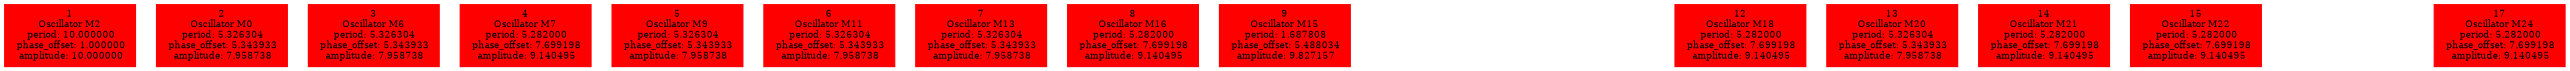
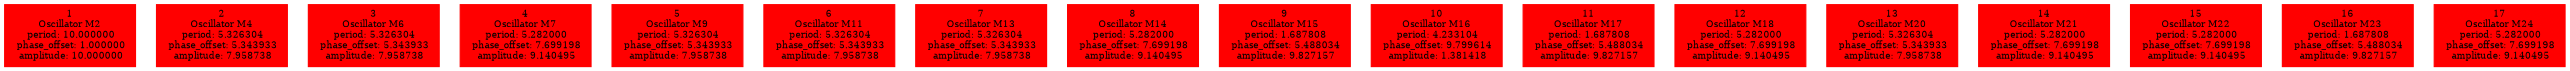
node "2": text "Oscillator M0" -> "Oscillator M4"
node "8": text "Oscillator M16" -> "Oscillator M14"
node "10": added
node "11": added
node "16": added
